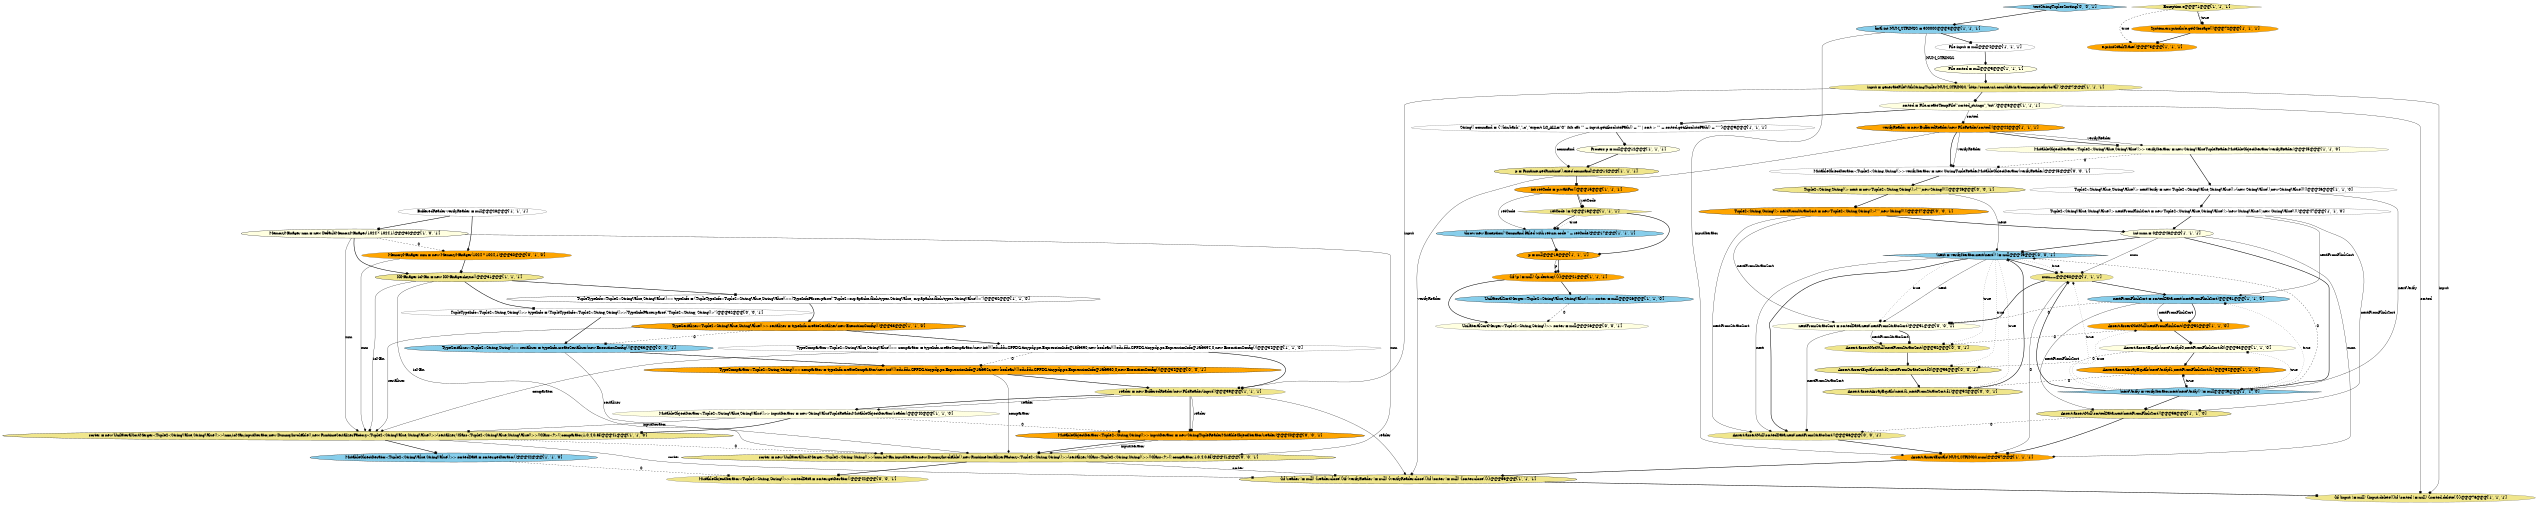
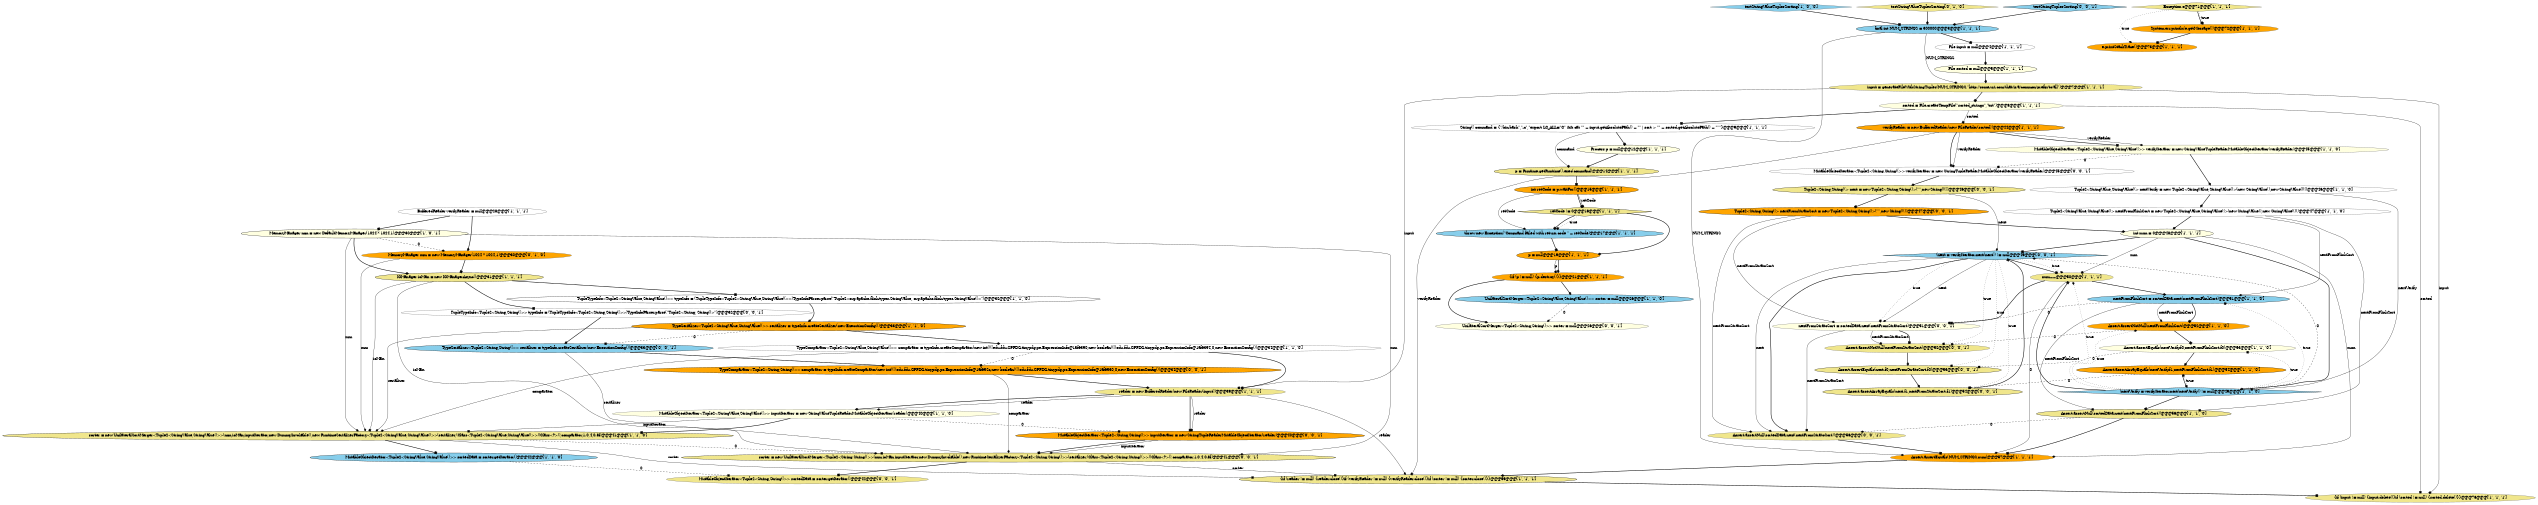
node "testStringValueTuplesSorting['1', '0', '0']": added
node "testStringValueTuplesSorting['0', '1', '0']": added
edge "Exception e@@@71@@@['1', '1', '1']" -> "e.printStackTrace()@@@73@@@['1', '1', '1']": style dashed -> dotted
node "retCode != 0@@@16@@@['1', '1', '1']": color gray40 -> black
edge "final int NUM_STRINGS = 300000@@@3@@@['1', '1', '1']" -> "Assert.assertEquals(NUM_STRINGS,num)@@@57@@@['1', '1', '1']": label "inputIterator" -> "NUM_STRINGS"
edge "int num = 0@@@48@@@['1', '1', '1']" -> "num++@@@50@@@['1', '1', '1']": label "num" -> "mm"
